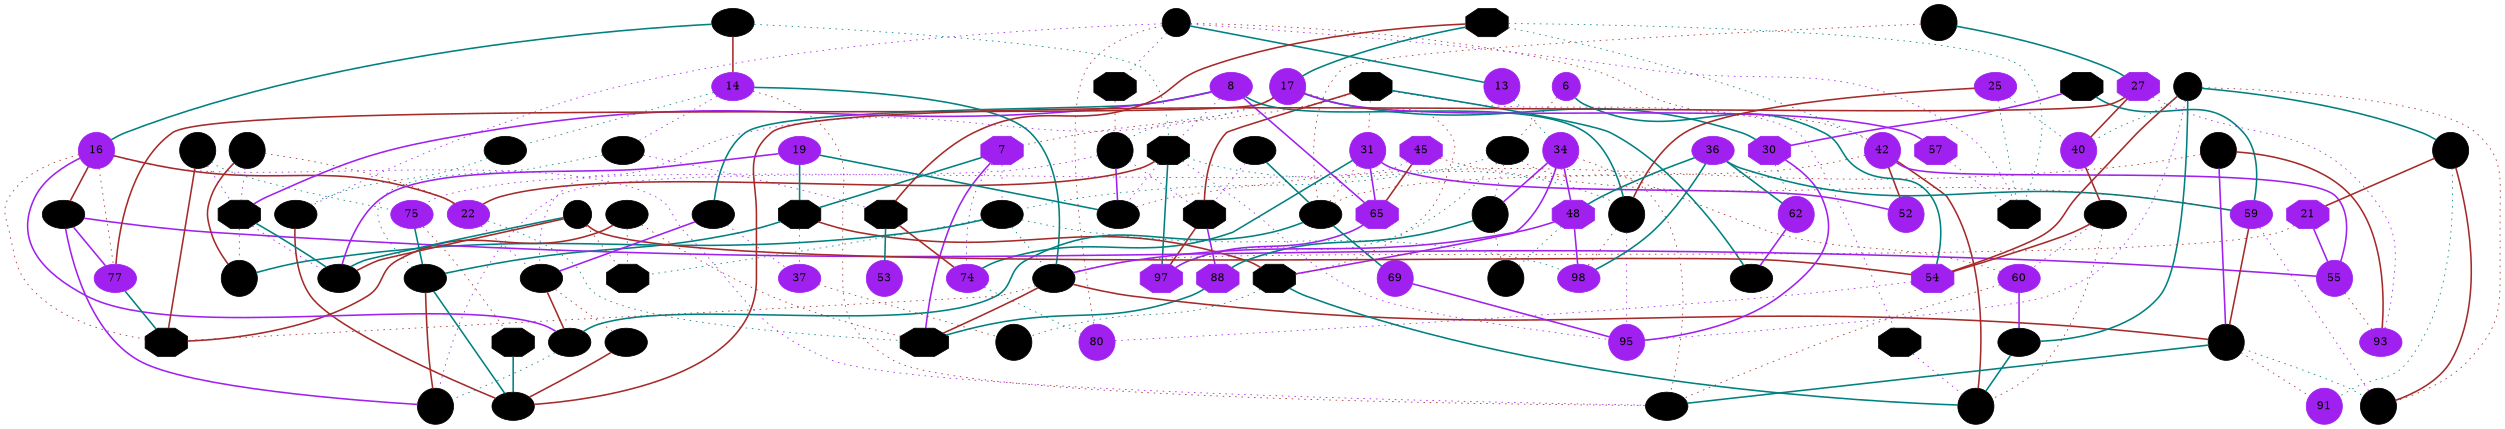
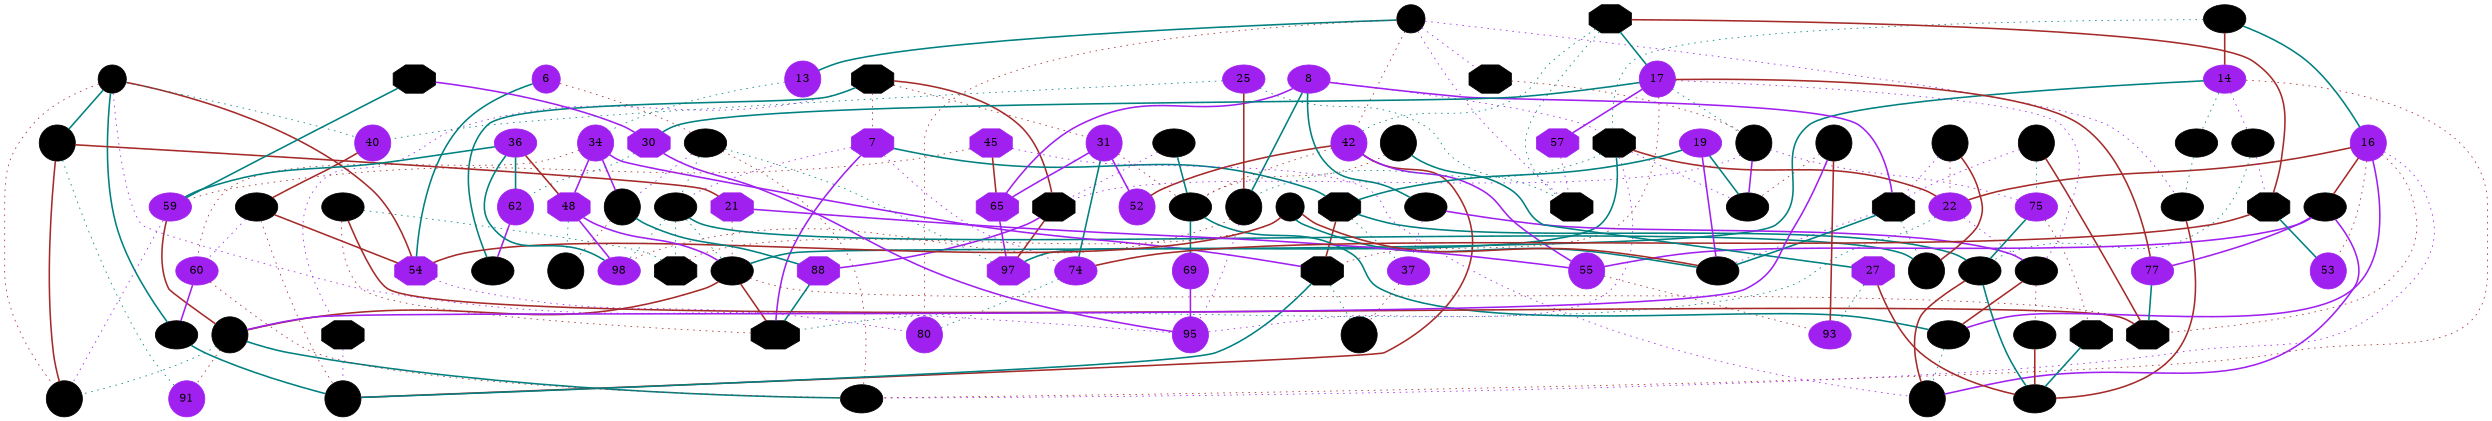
edge "27" -- "40": removed
edge "27" -- "93": color purple -> teal
edge "36" -- "48": color teal -> brown
edge "16" -- "77": now "16" -- "53"
